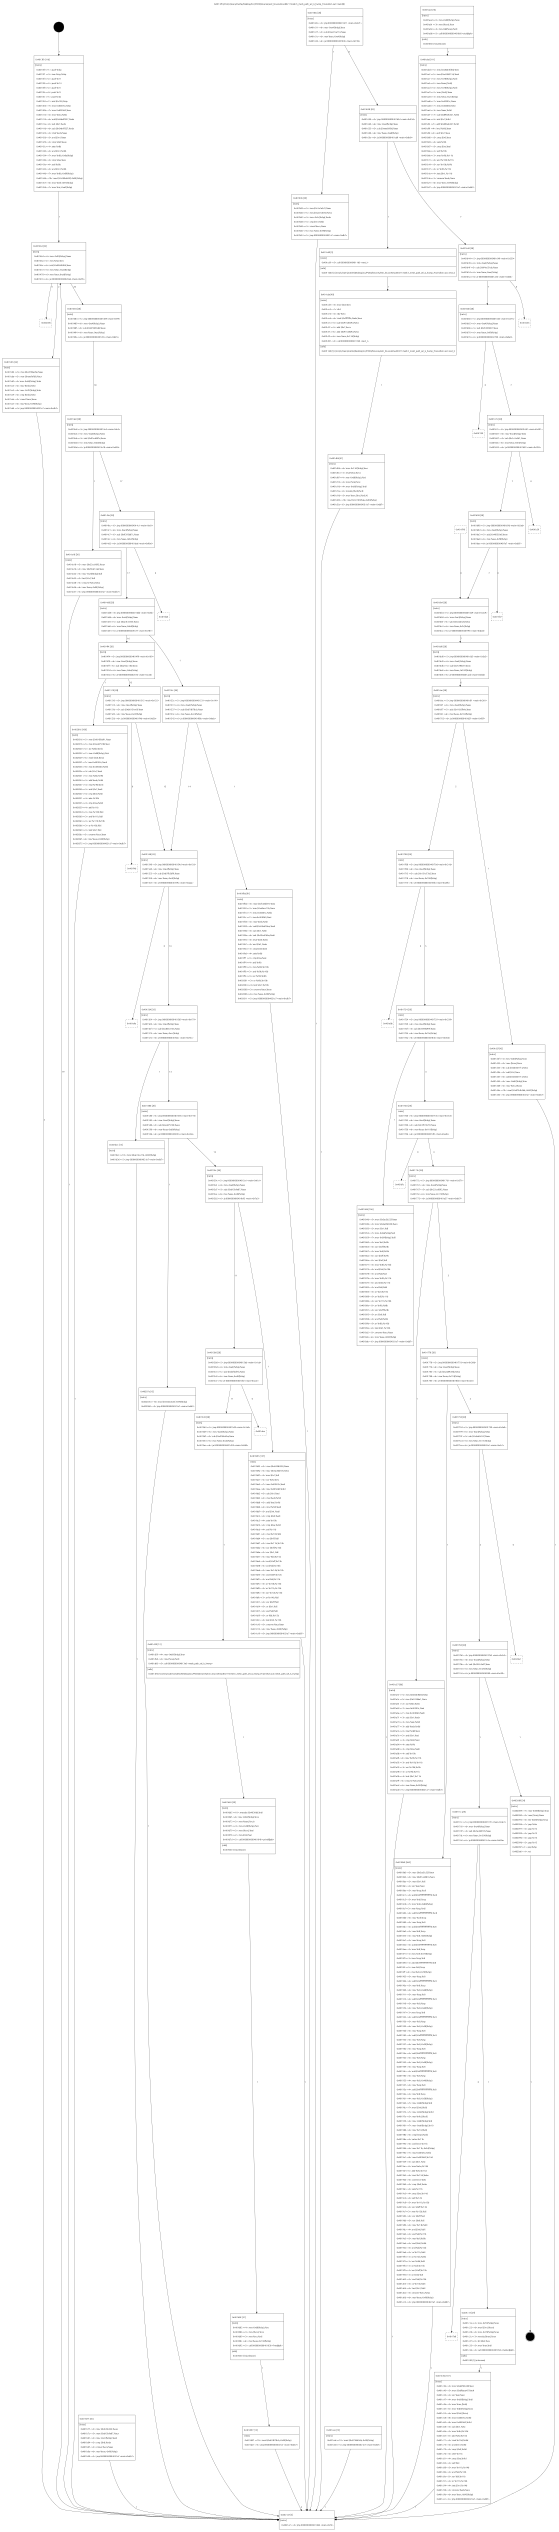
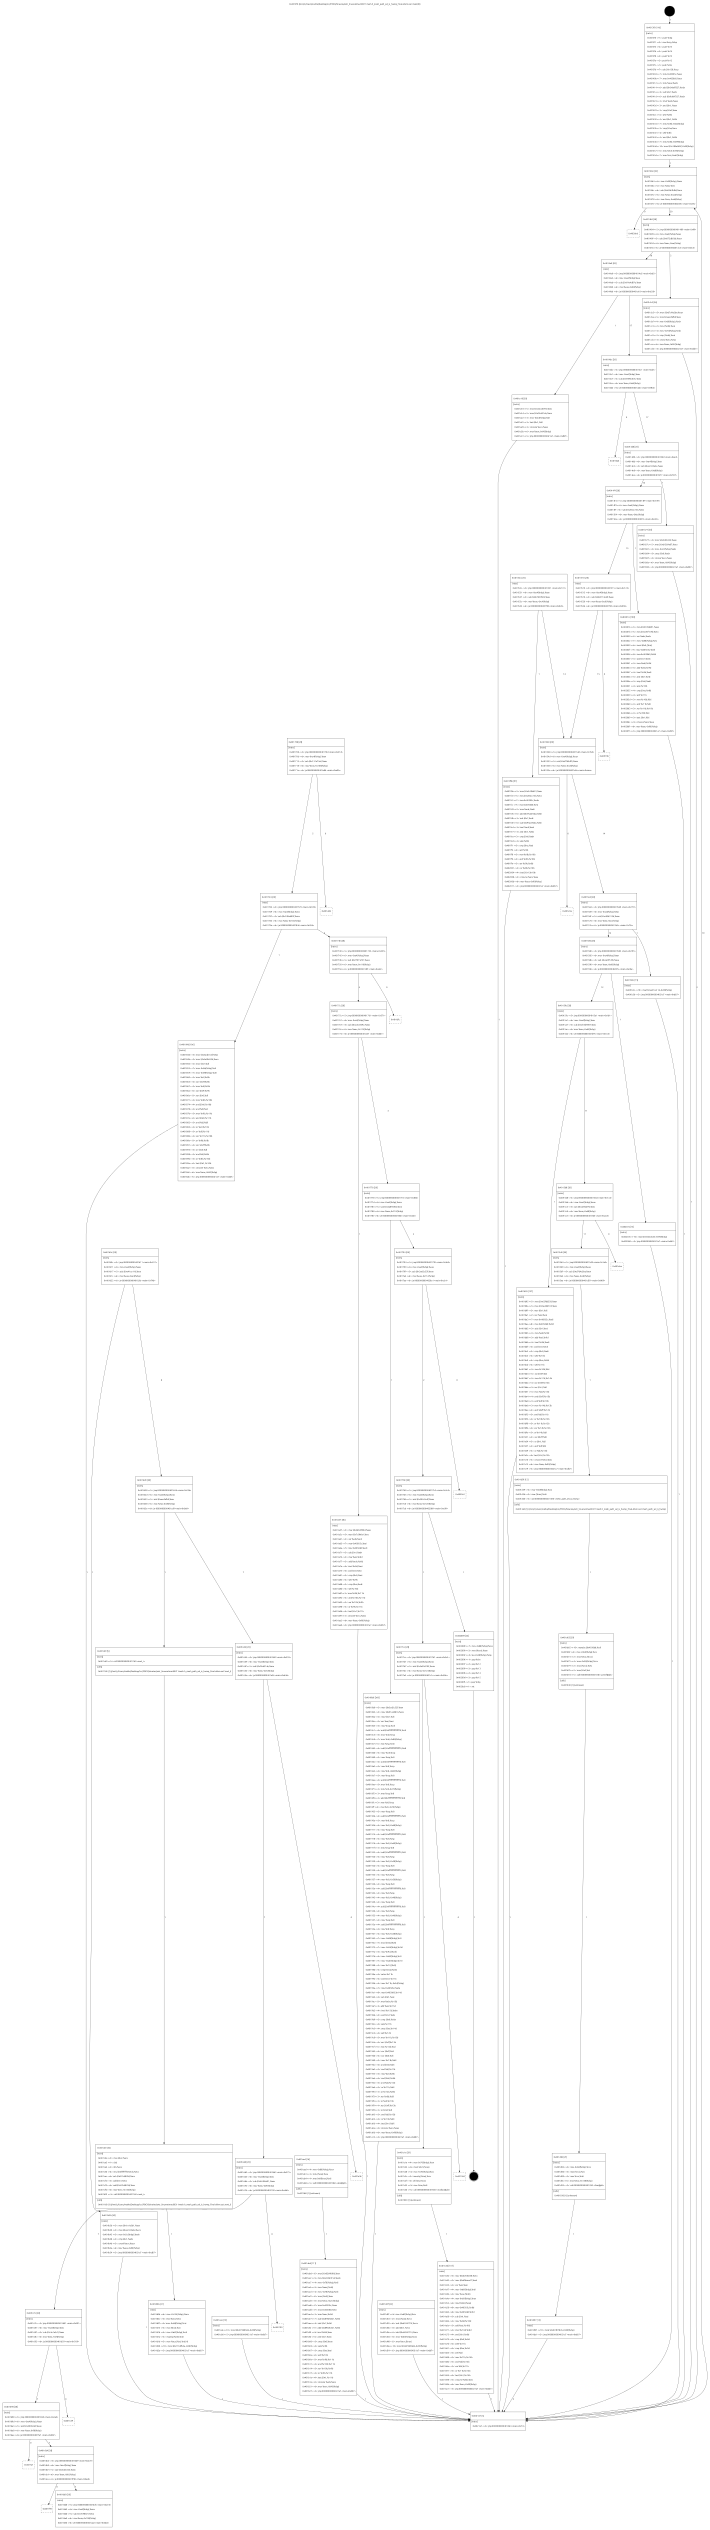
edge "0x401464 [32]" -> "0x401cb5 [36]": now "0x401484 [28]" -> "0x401cb5 [36]"
edge "0x401f98" -> "0x4016b4 [28]": reversed
edge "0x4014d8 [28]" -> "0x40152c [28]": now "0x4014d8 [28]" -> "0x401b77 [30]"
node "0x4016ec [28]": removed
edge "0x401abd [111]" -> "0x4021a7 [5]": added, label "1"
